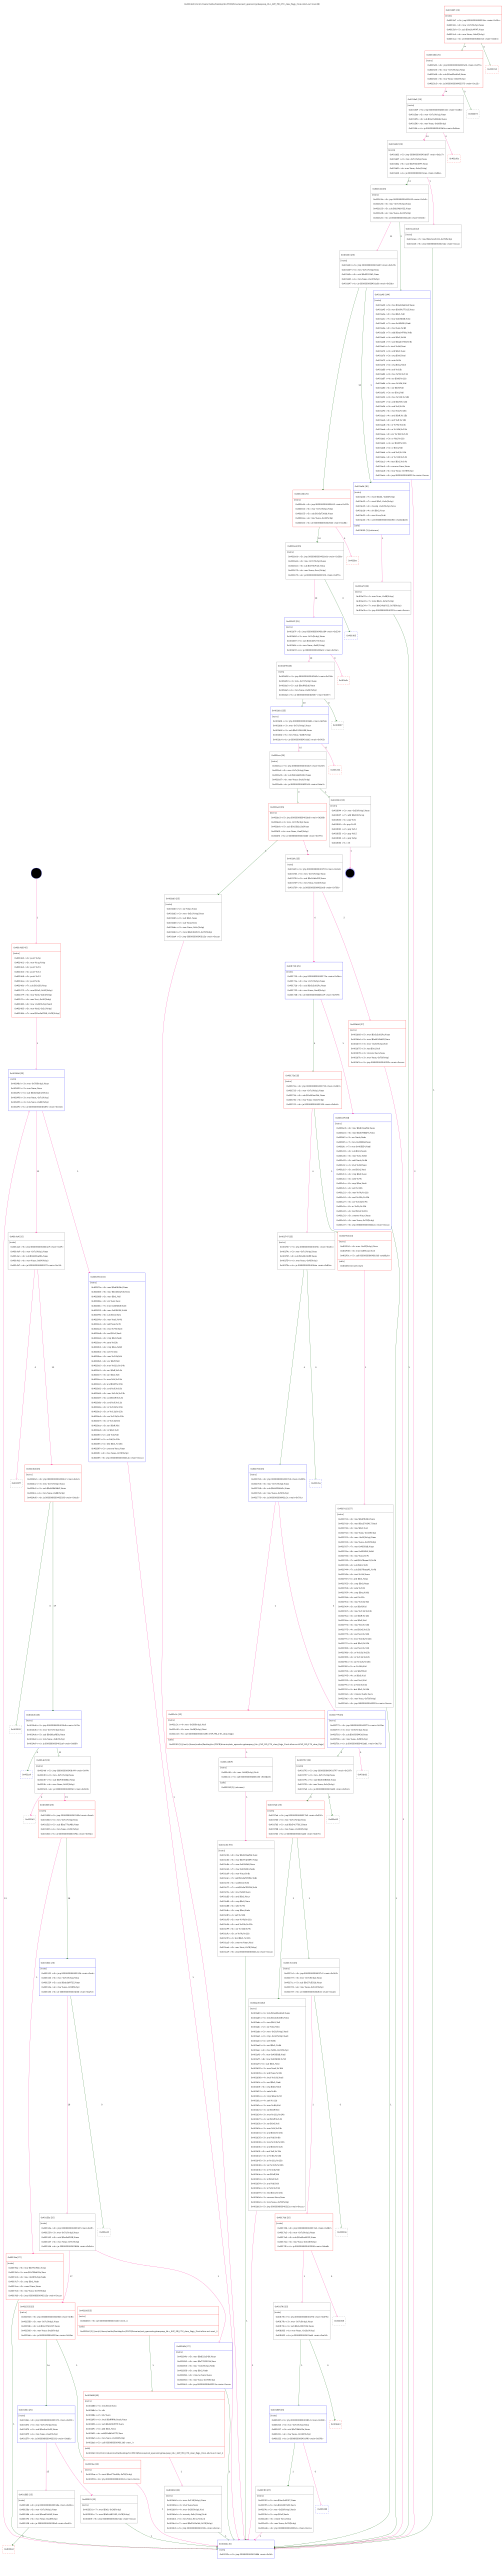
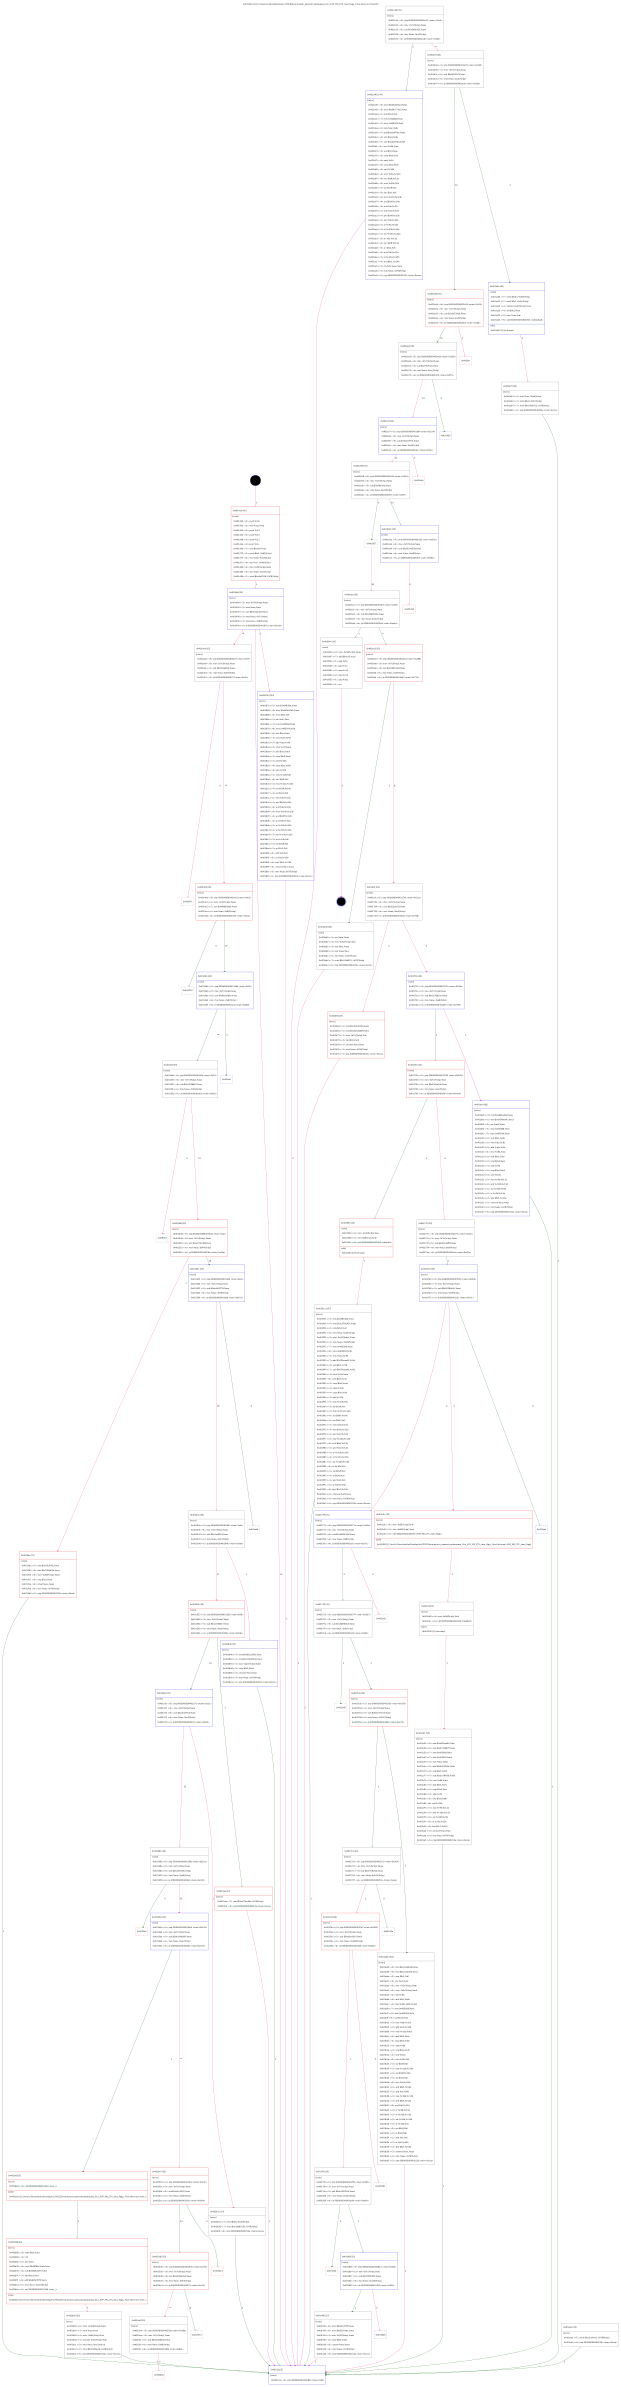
node "0x401602 [25]": removed
edge "0x4016b1 [25]" -> "0x4016ca [25]": now "0x402057" -> "0x4016ca [25]"
edge "0x401747 [25]" -> "0x401cba": now "0x401760 [25]" -> "0x401cba"
node "0x40159e [25]": added
